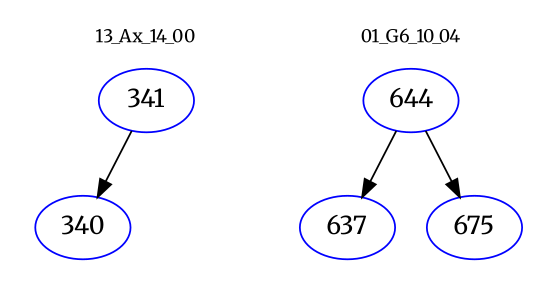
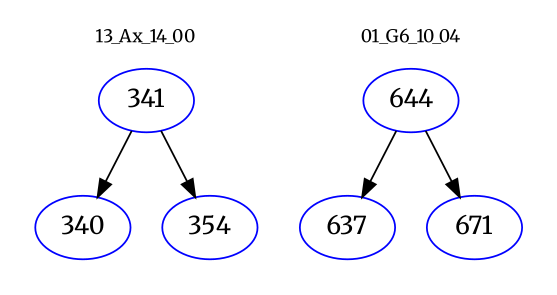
node "354": added
node "675": label "675" -> "671"
